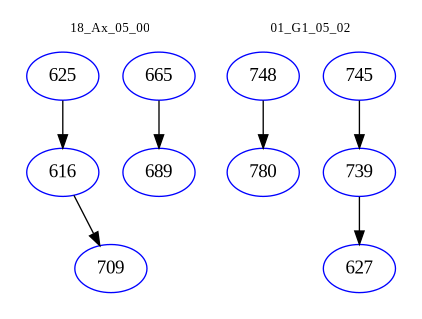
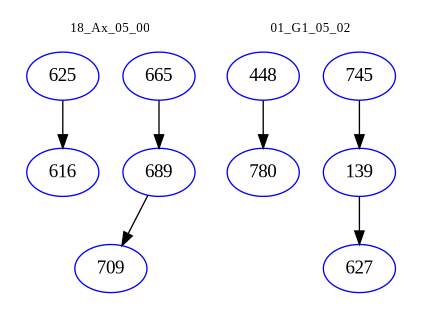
node "748": label "748" -> "448"
node "739": label "739" -> "139"
edge "616" -> "709": now "689" -> "709"
